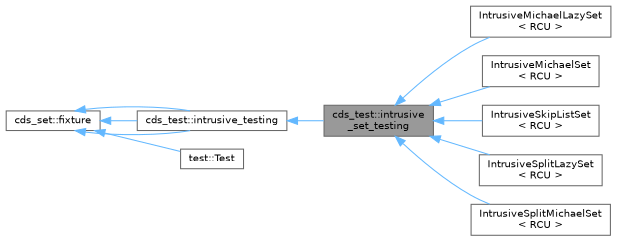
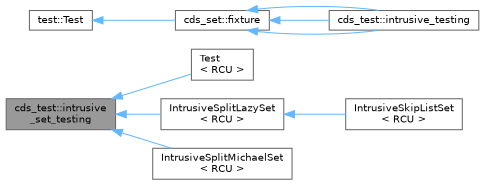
node "IntrusiveMichaelLazySet < RCU >": label "IntrusiveMichaelLazySet < RCU >" -> "Test < RCU >"
node "IntrusiveMichaelSet < RCU >": removed
edge "cds_test::intrusive _set_testing" -> "cds_test::intrusive_testing": removed
edge "IntrusiveSkipListSet < RCU >" -> "cds_test::intrusive _set_testing": now "IntrusiveSkipListSet < RCU >" -> "IntrusiveSplitLazySet < RCU >"
edge "test::Test" -> "cds_set::fixture": reversed
